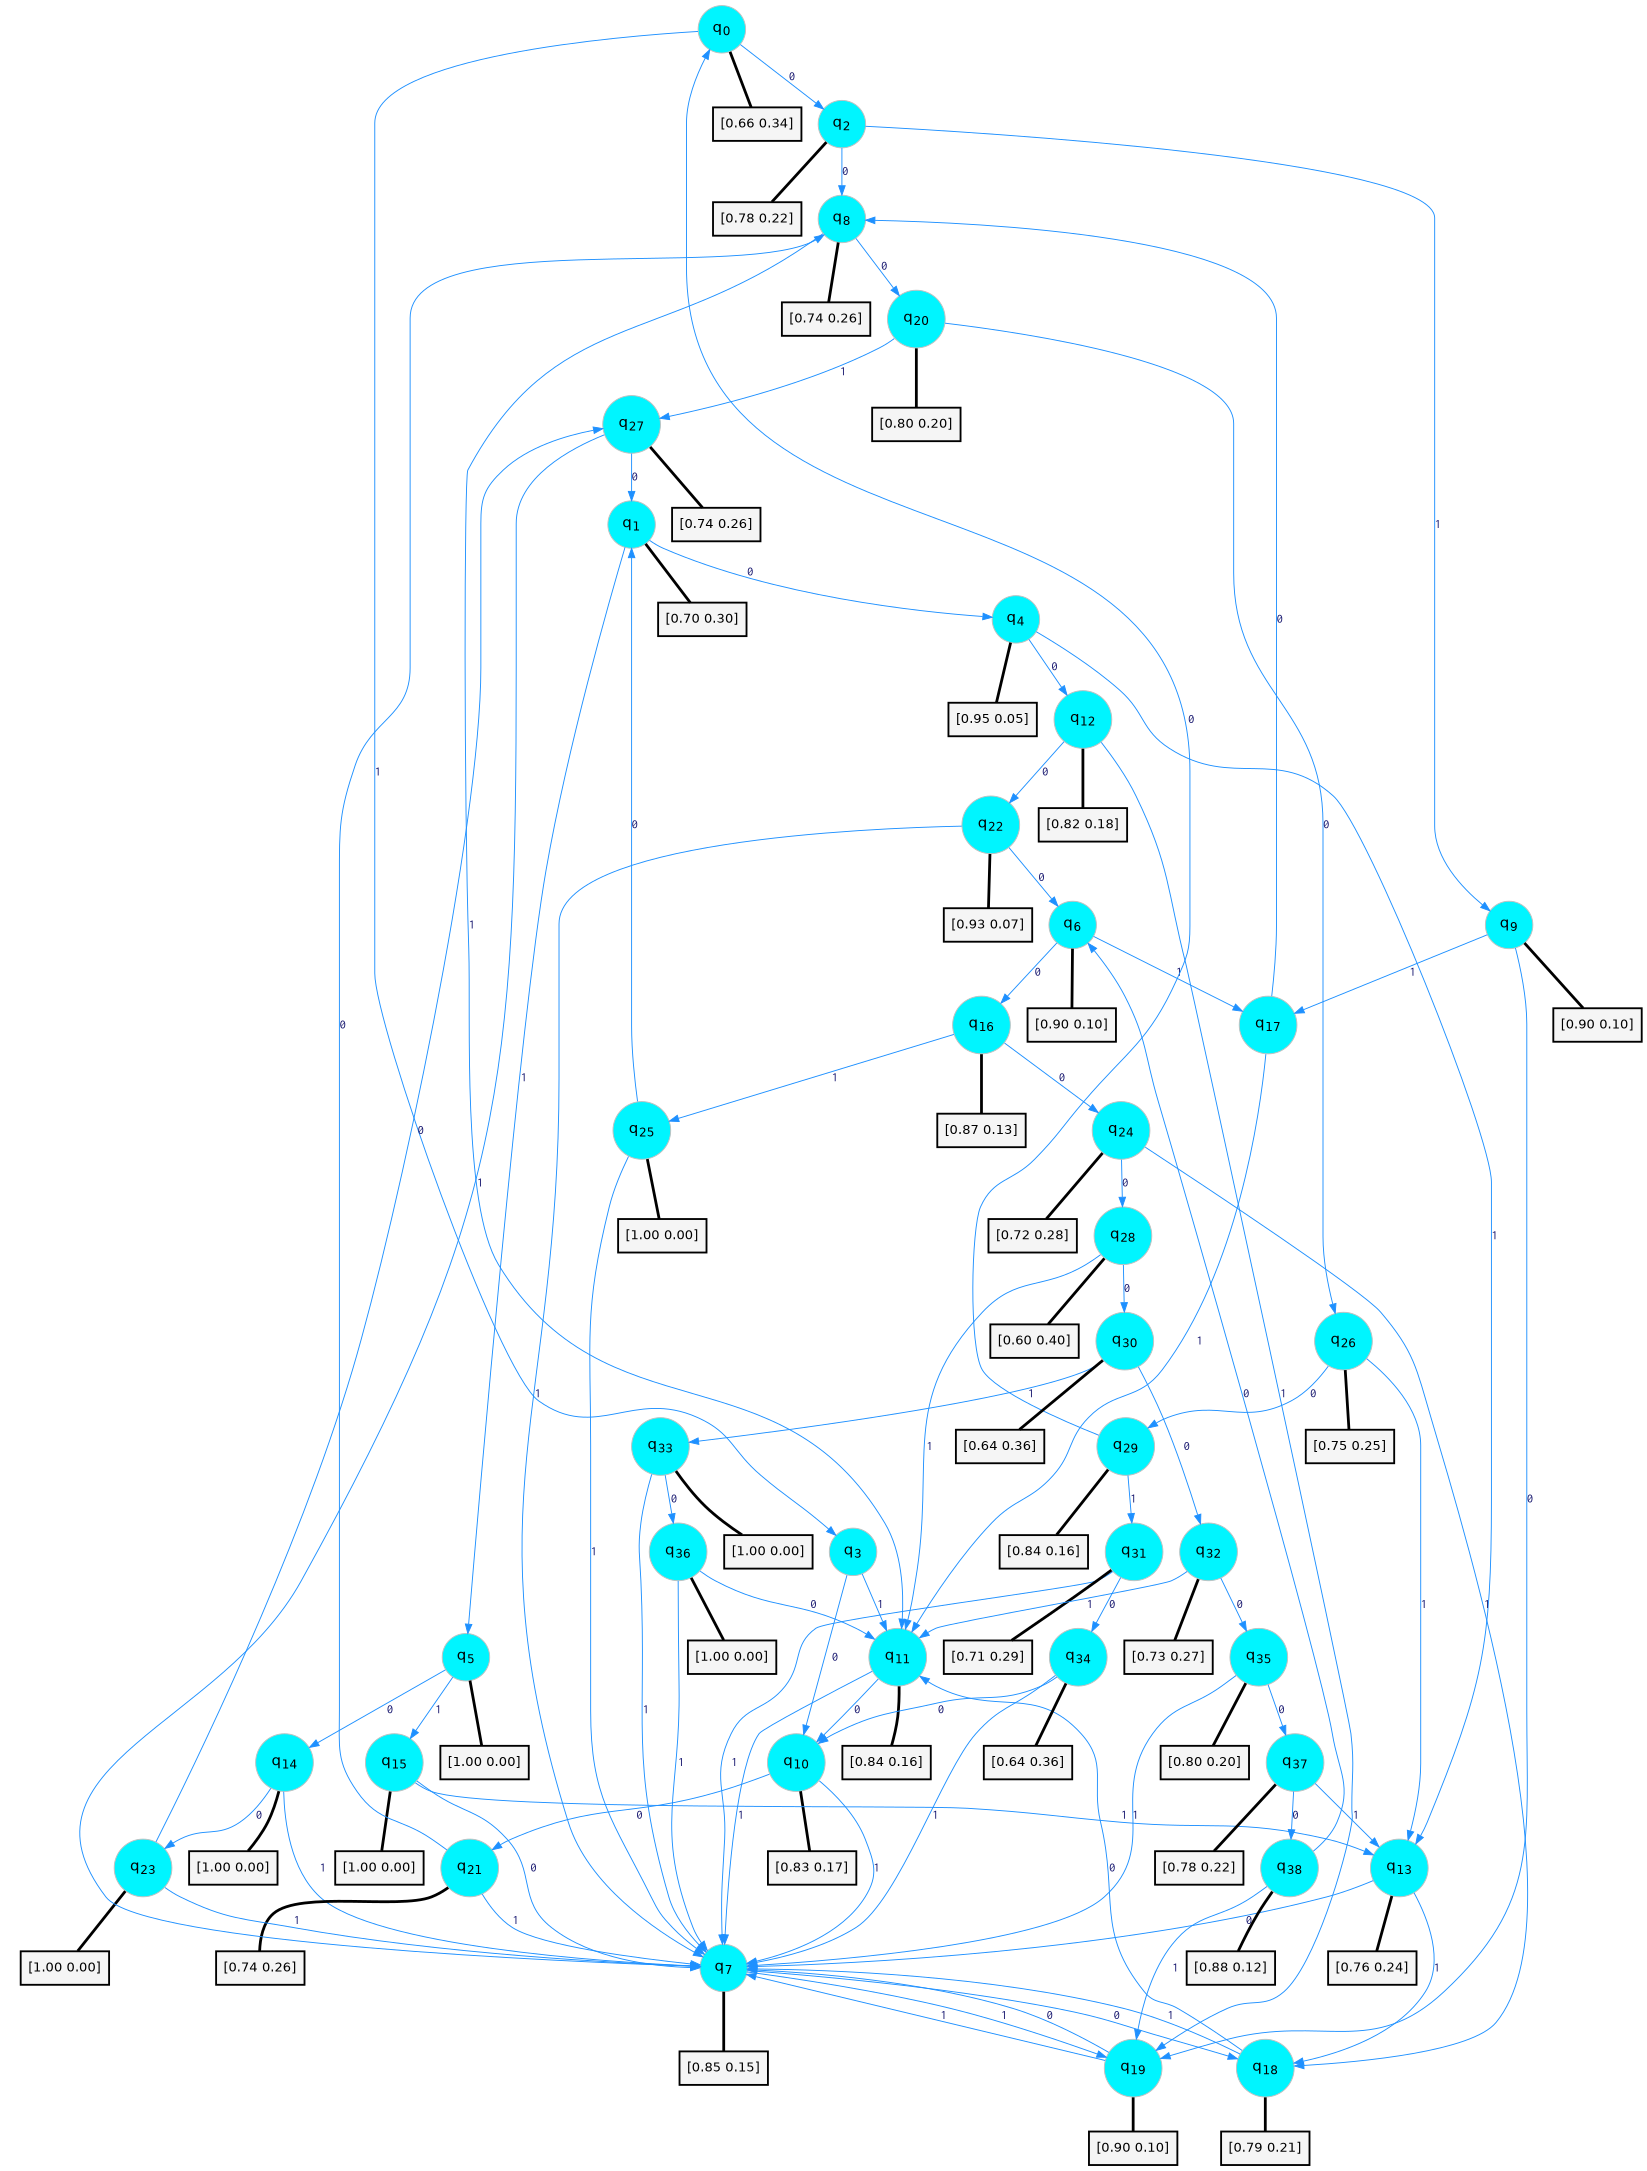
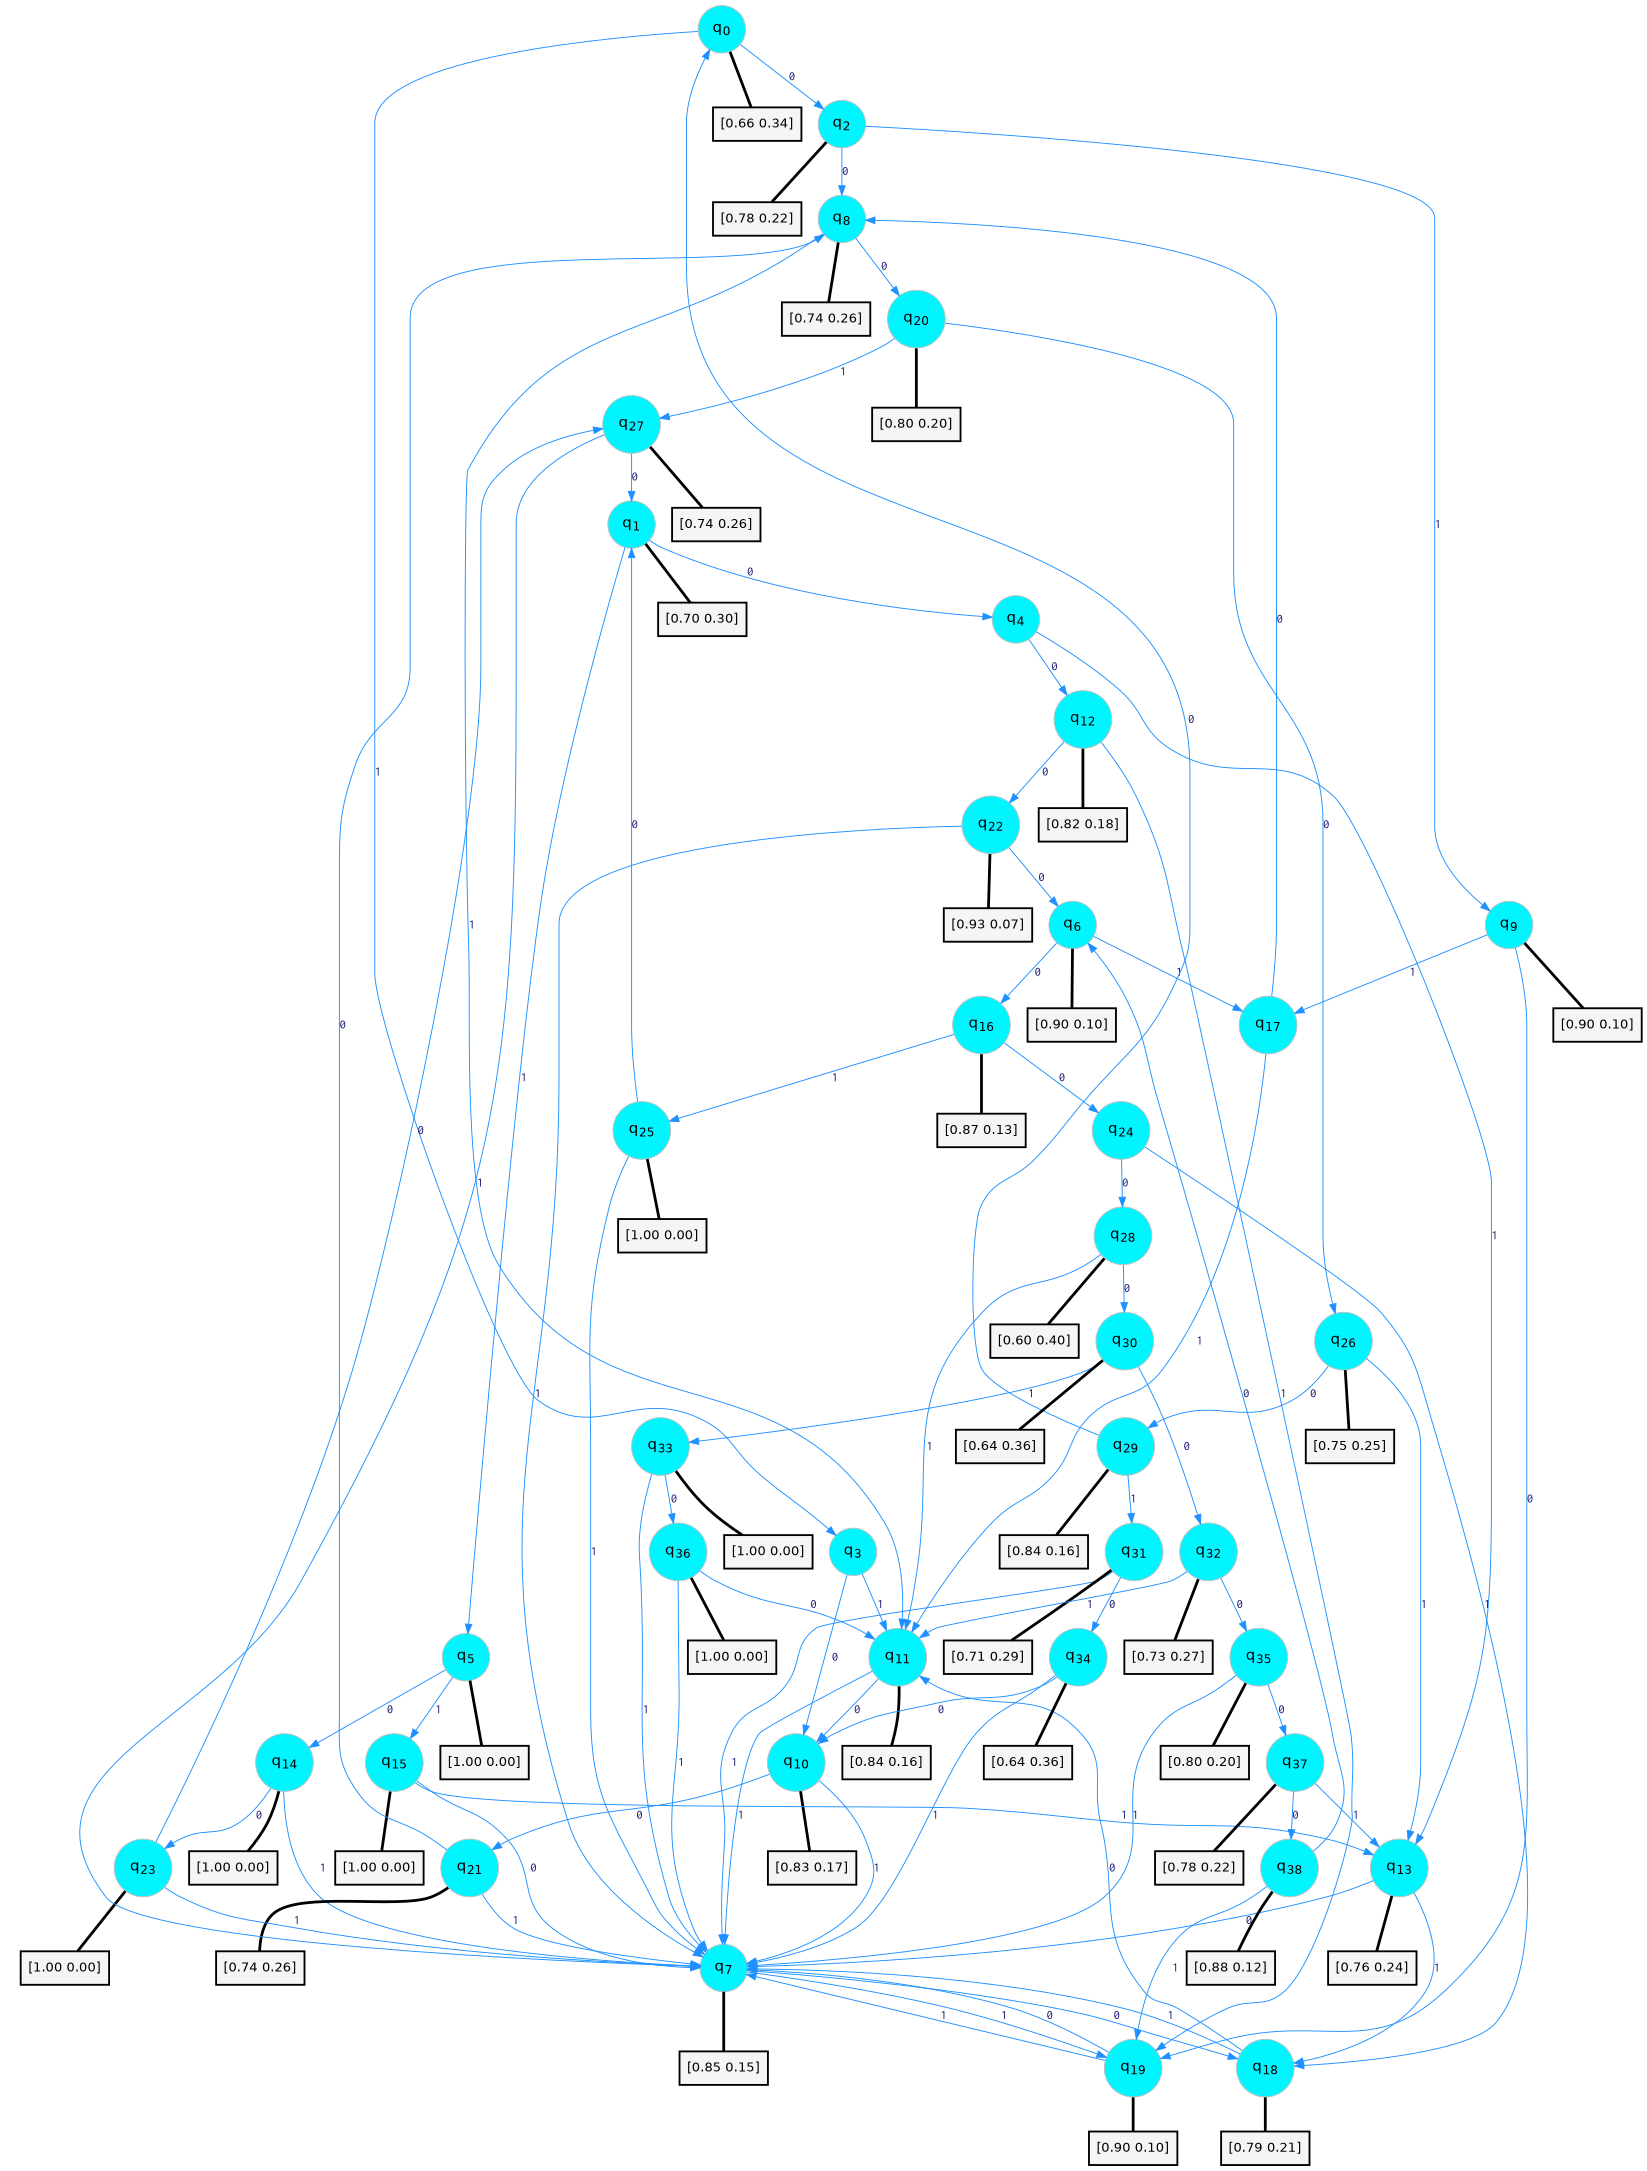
node "[0.95 0.05]": removed
node "[0.72 0.28]": removed
